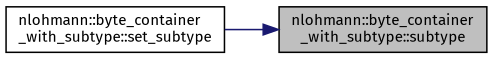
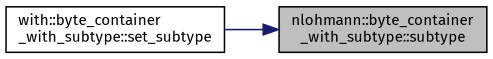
node "nlohmann::byte_container _with_subtype::set_subtype": label "nlohmann::byte_container _with_subtype::set_subtype" -> "with::byte_container _with_subtype::set_subtype"
